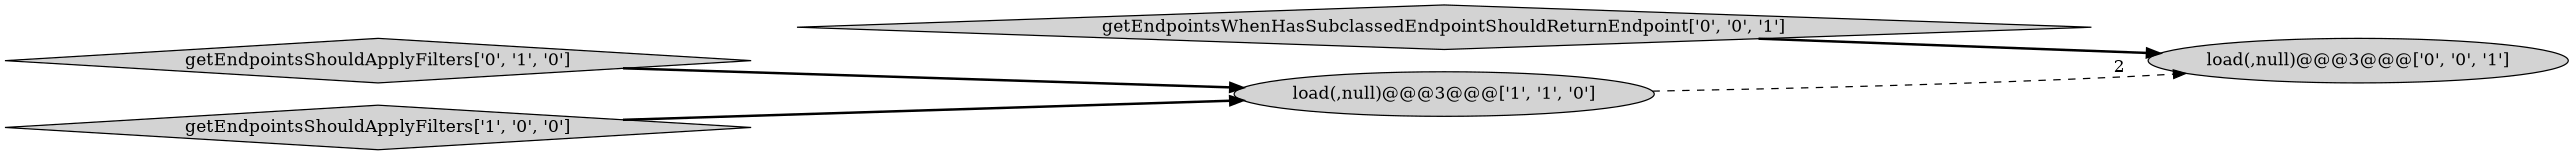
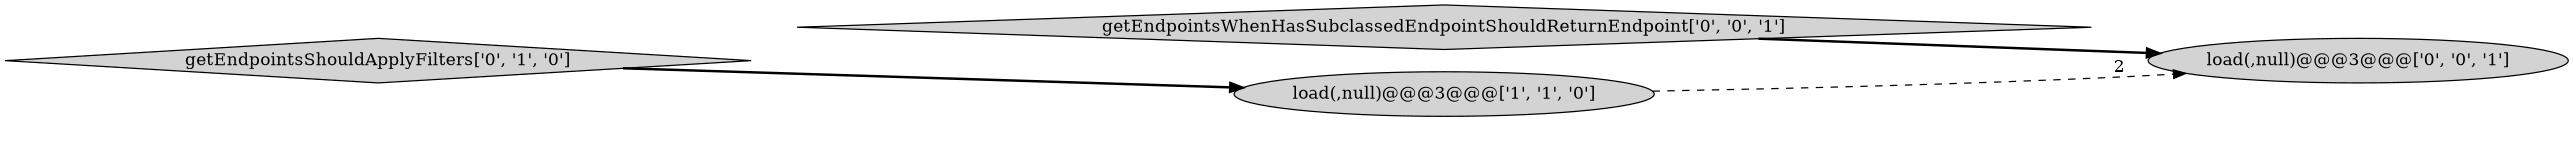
node "getEndpointsShouldApplyFilters['1', '0', '0']": removed
